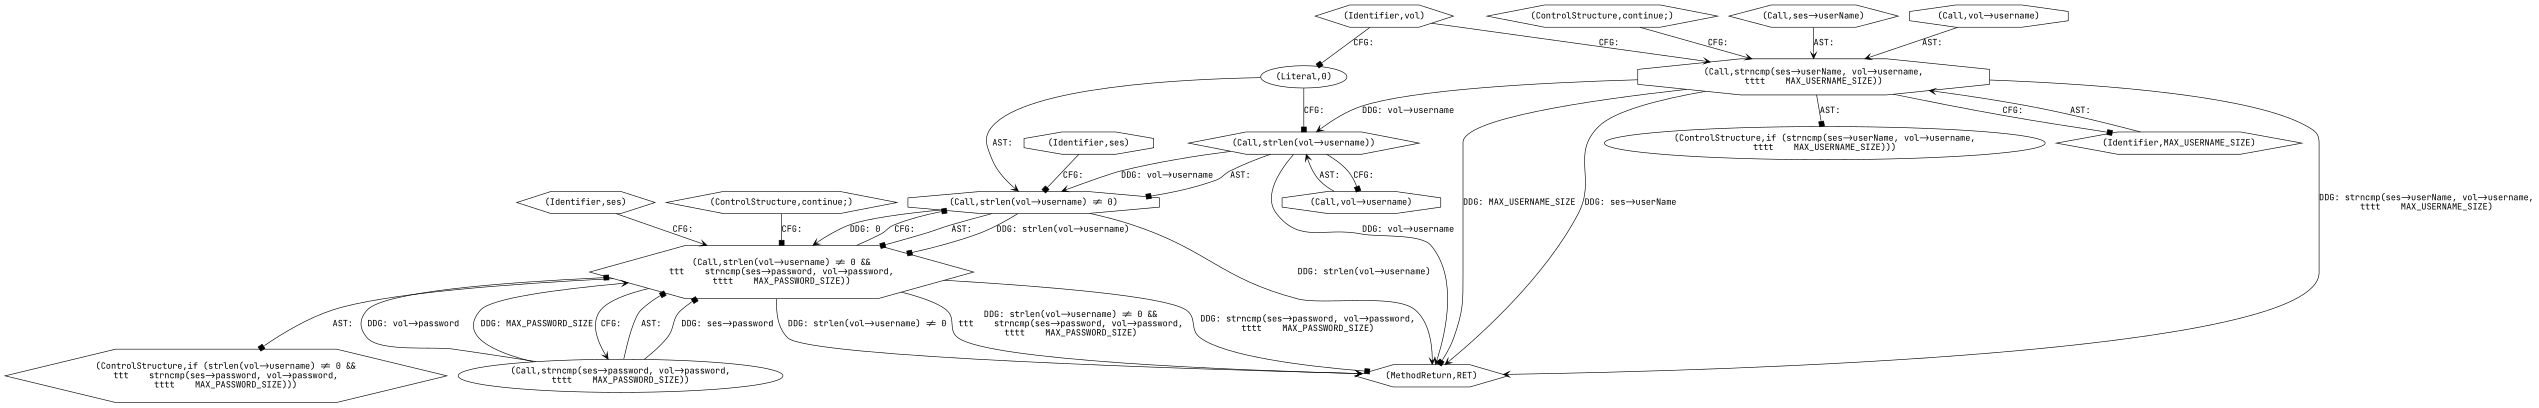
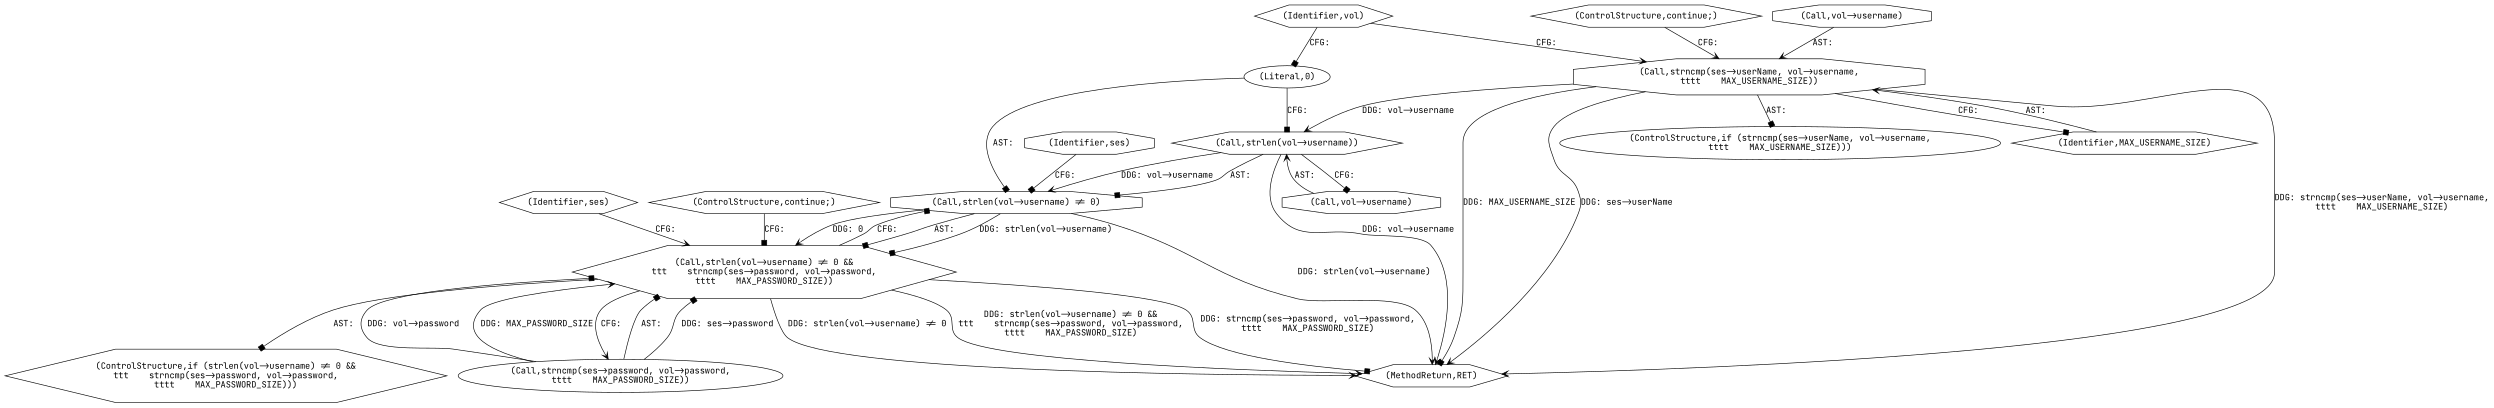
node "(Call,ses->userName)": removed
edge "(Literal,0)" -> "(Call,strlen(vol->username) != 0)": arrowhead vee -> box
